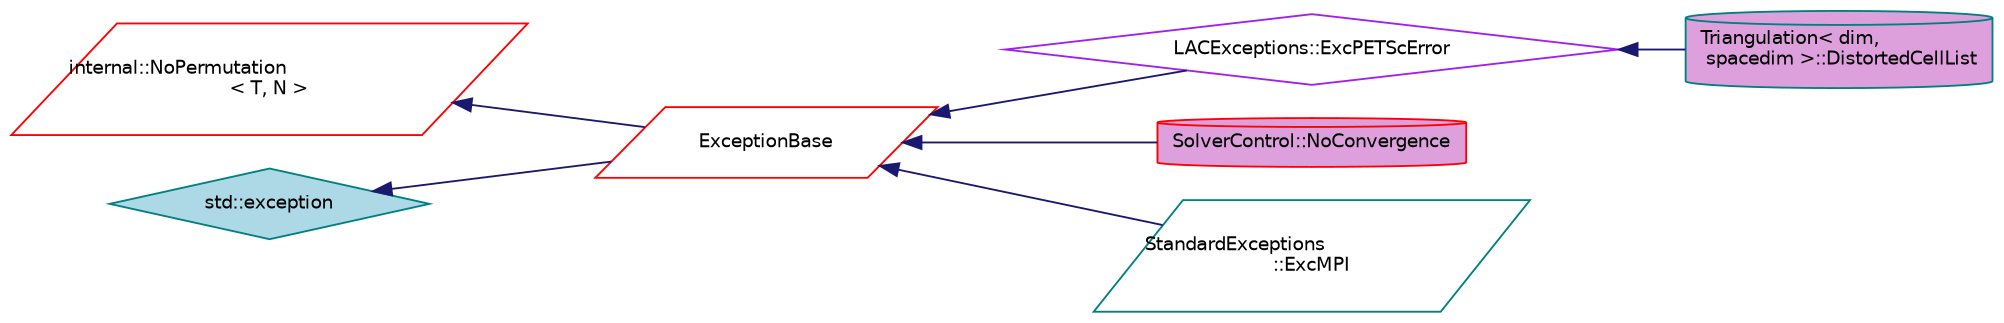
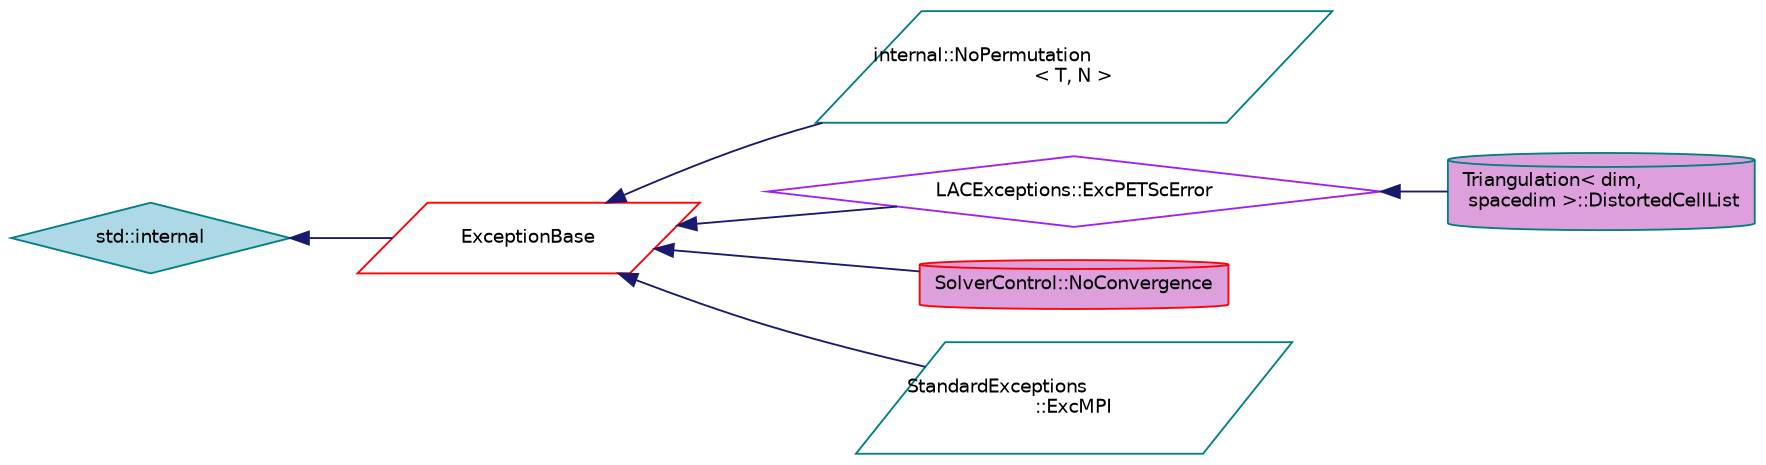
node "internal::NoPermutation < T, N >": color red -> teal
edge "ExceptionBase" -> "internal::NoPermutation < T, N >": reversed
node "std::exception": label "std::exception" -> "std::internal"
